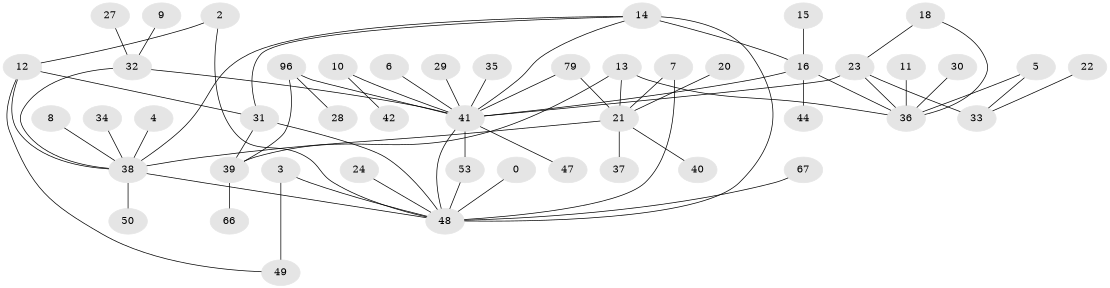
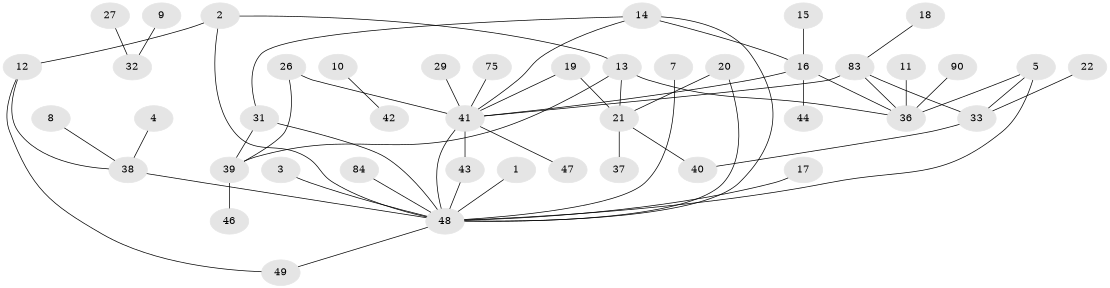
edge "2" -- "13": added
edge "14" -- "38": removed
node "96": label "96" -> "26"
node "6": removed
node "35": label "35" -> "75"
node "79": label "79" -> "19"
node "23": label "23" -> "83"
node "30": label "30" -> "90"
edge "18" -- "36": removed
edge "32" -- "41": removed
edge "7" -- "21": removed
edge "12" -- "31": removed
edge "10" -- "41": removed
edge "32" -- "38": removed
node "34": removed
node "28": removed
edge "21" -- "38": removed
edge "33" -- "40": added
node "24": label "24" -> "84"
node "53": label "53" -> "43"
node "0": label "0" -> "1"
node "67": label "67" -> "17"
edge "20" -- "48": added
edge "5" -- "48": added
node "50": removed
node "66": label "66" -> "46"
edge "3" -- "49": now "48" -- "49"
